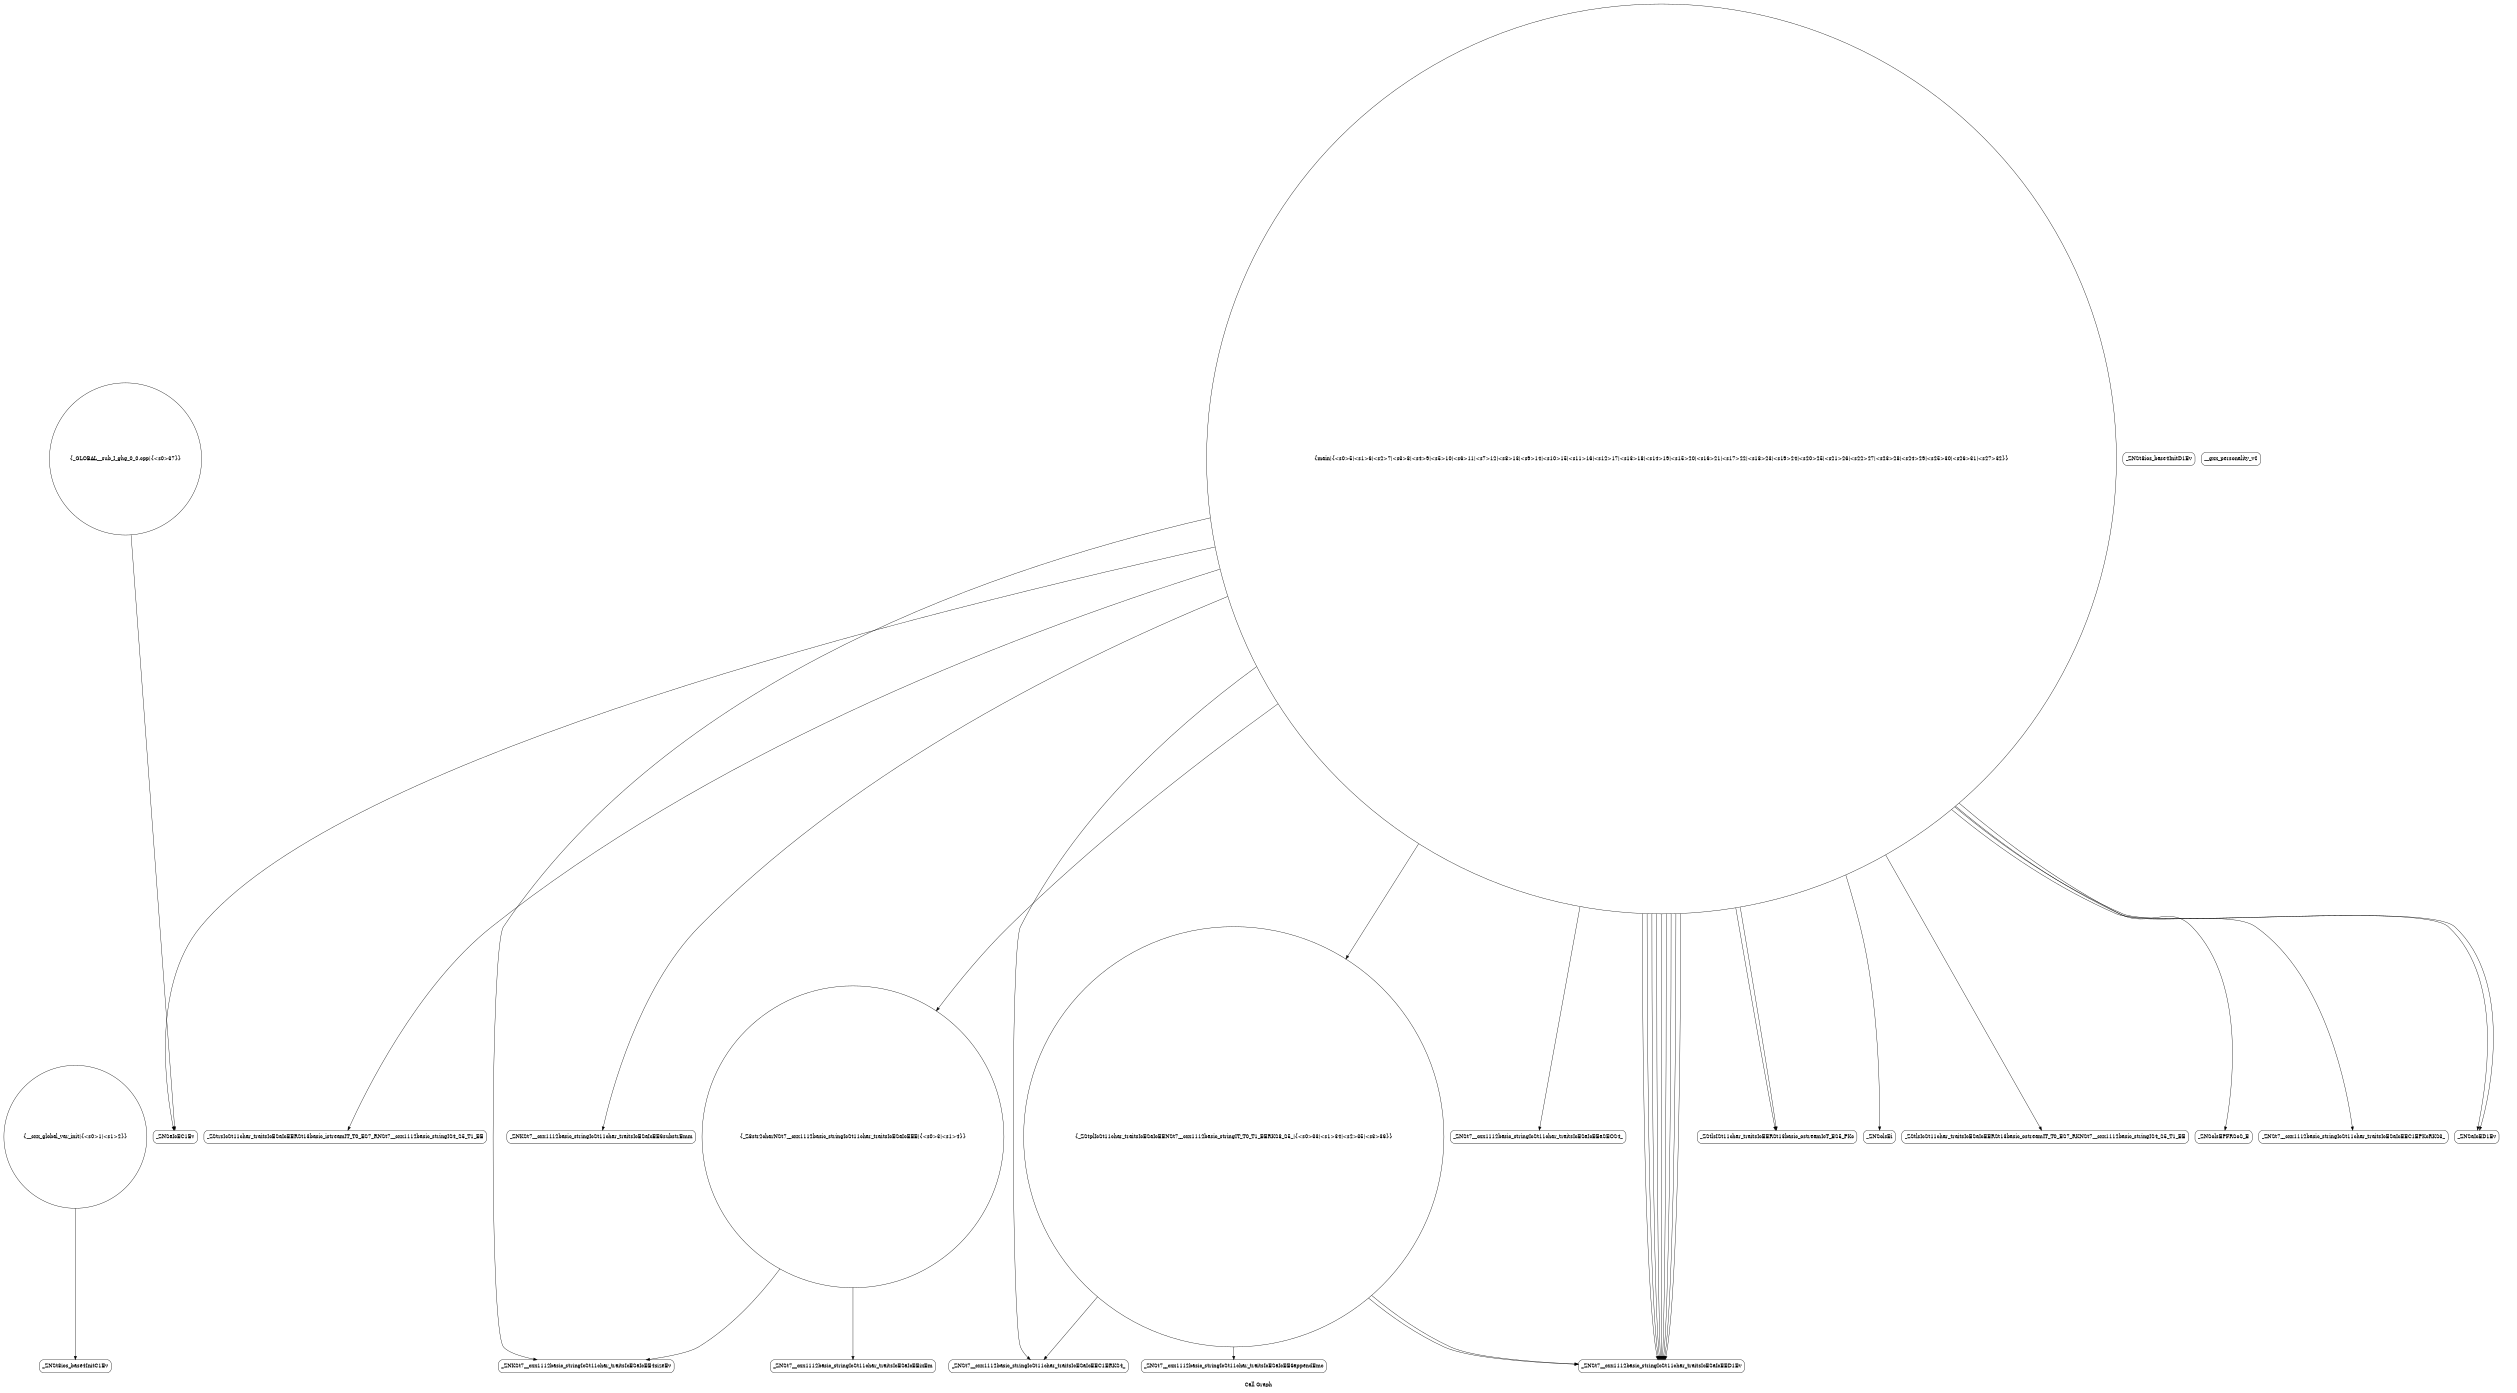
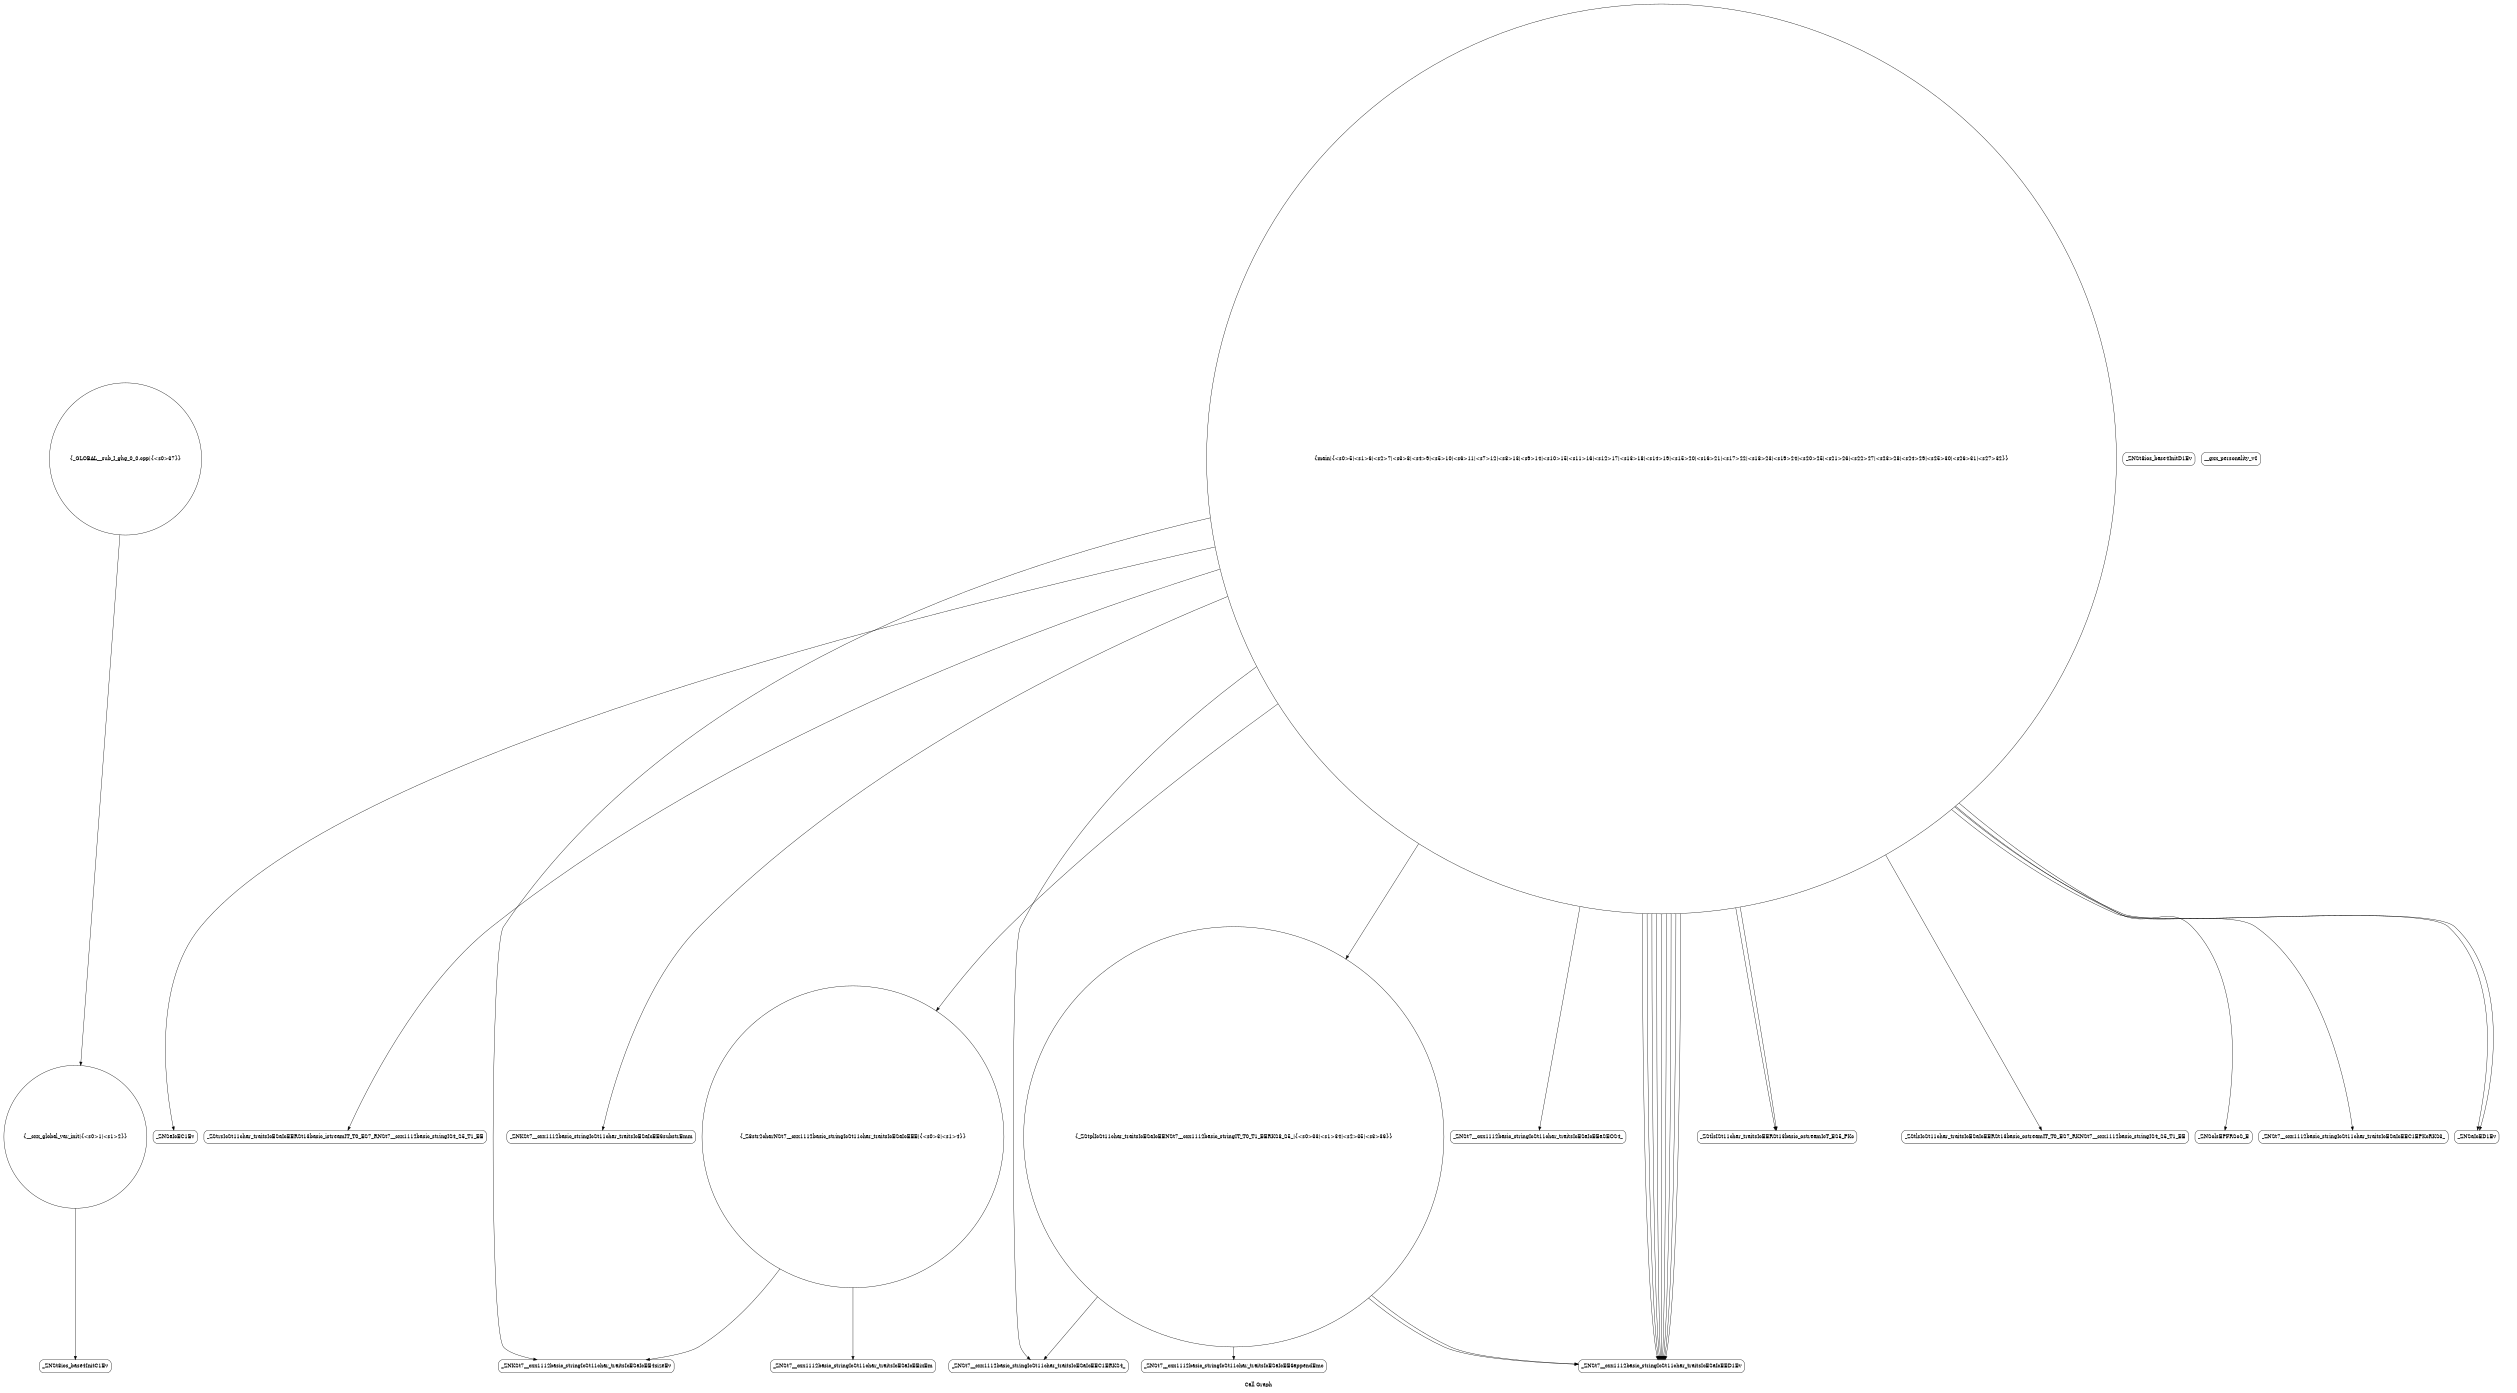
edge "{_GLOBAL__sub_I_ghg_0_0.cpp|{<s0>37}}" -> "_ZNSaIcEC1Ev": now "{_GLOBAL__sub_I_ghg_0_0.cpp|{<s0>37}}" -> "{__cxx_global_var_init|{<s0>1|<s1>2}}"
node "_ZNSolsEi": removed
